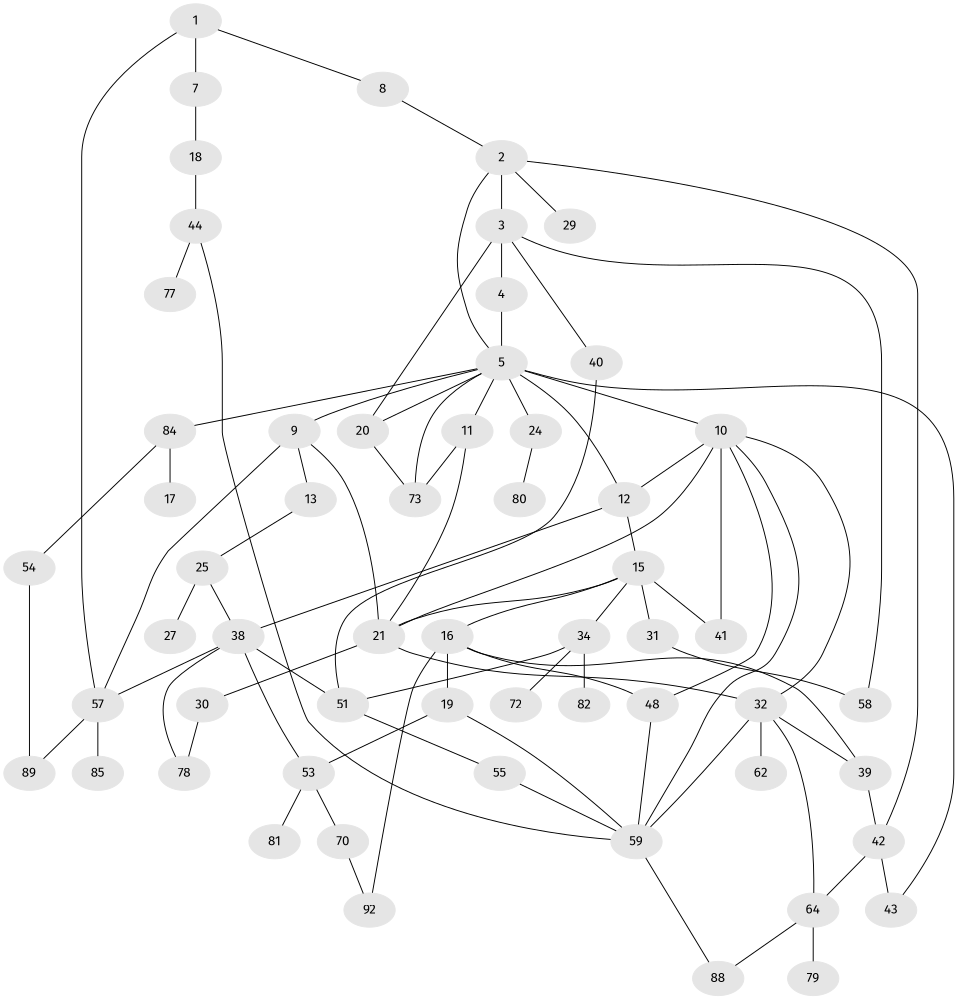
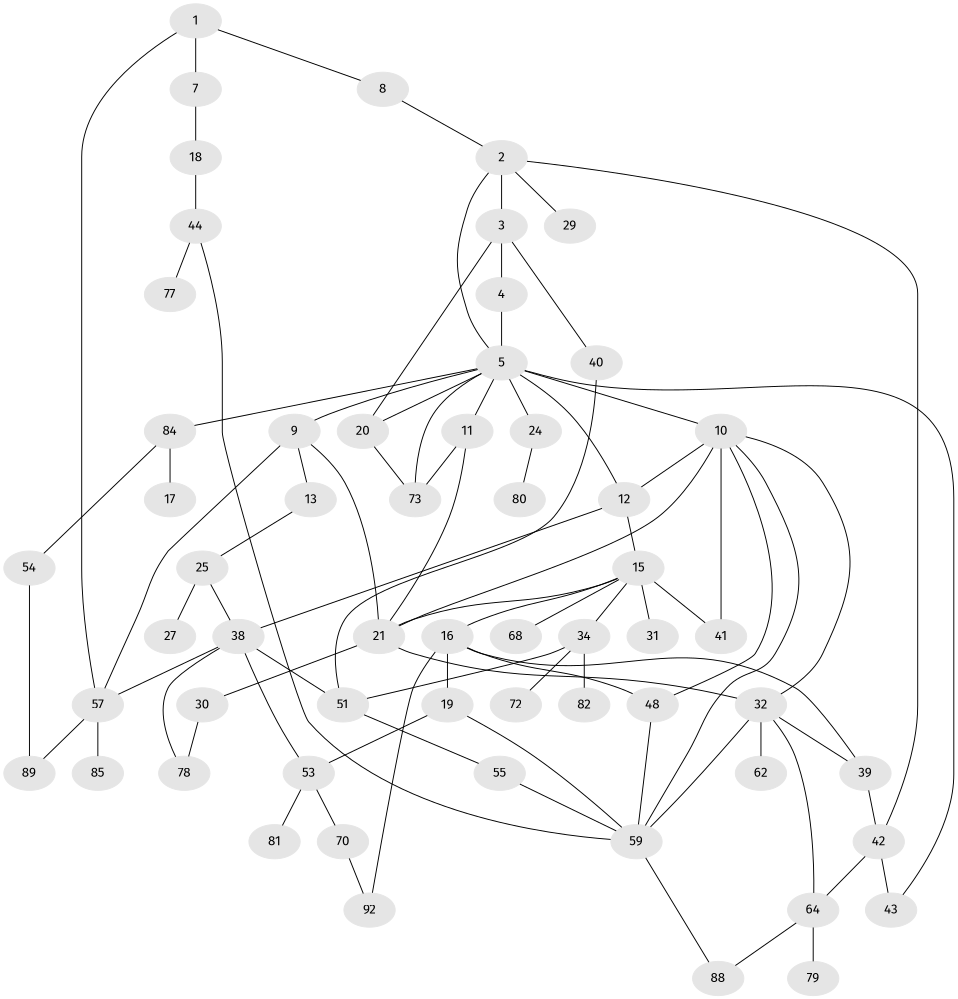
node "68": added
node "58": removed
